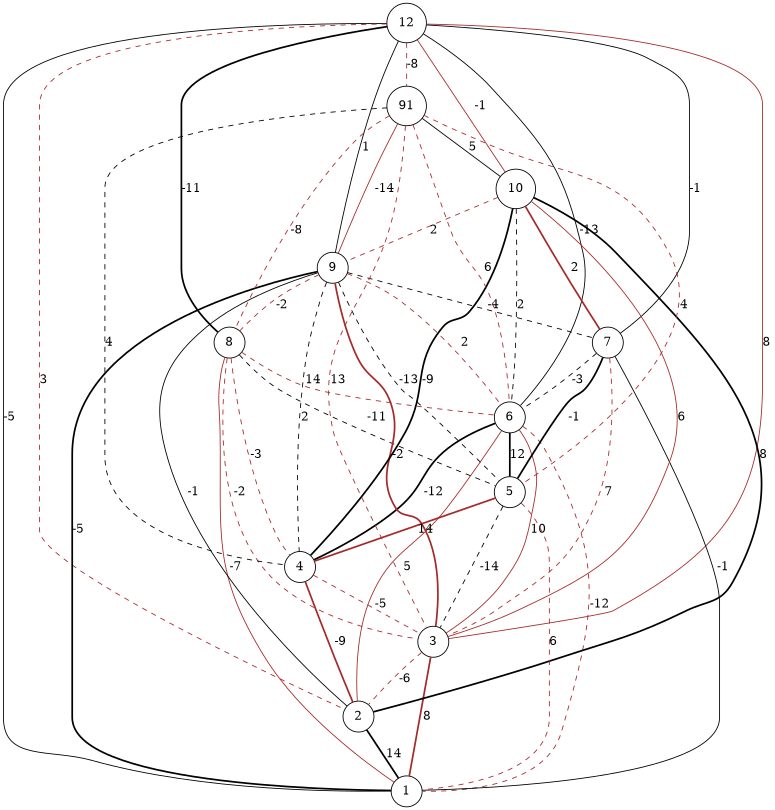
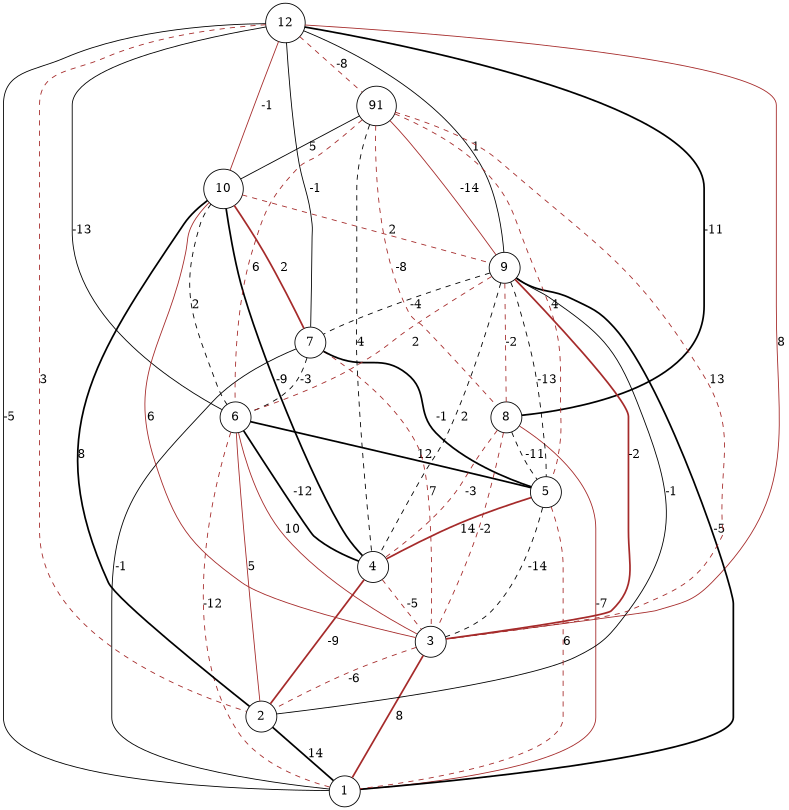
edge "8" -- "6": removed, label "14"
